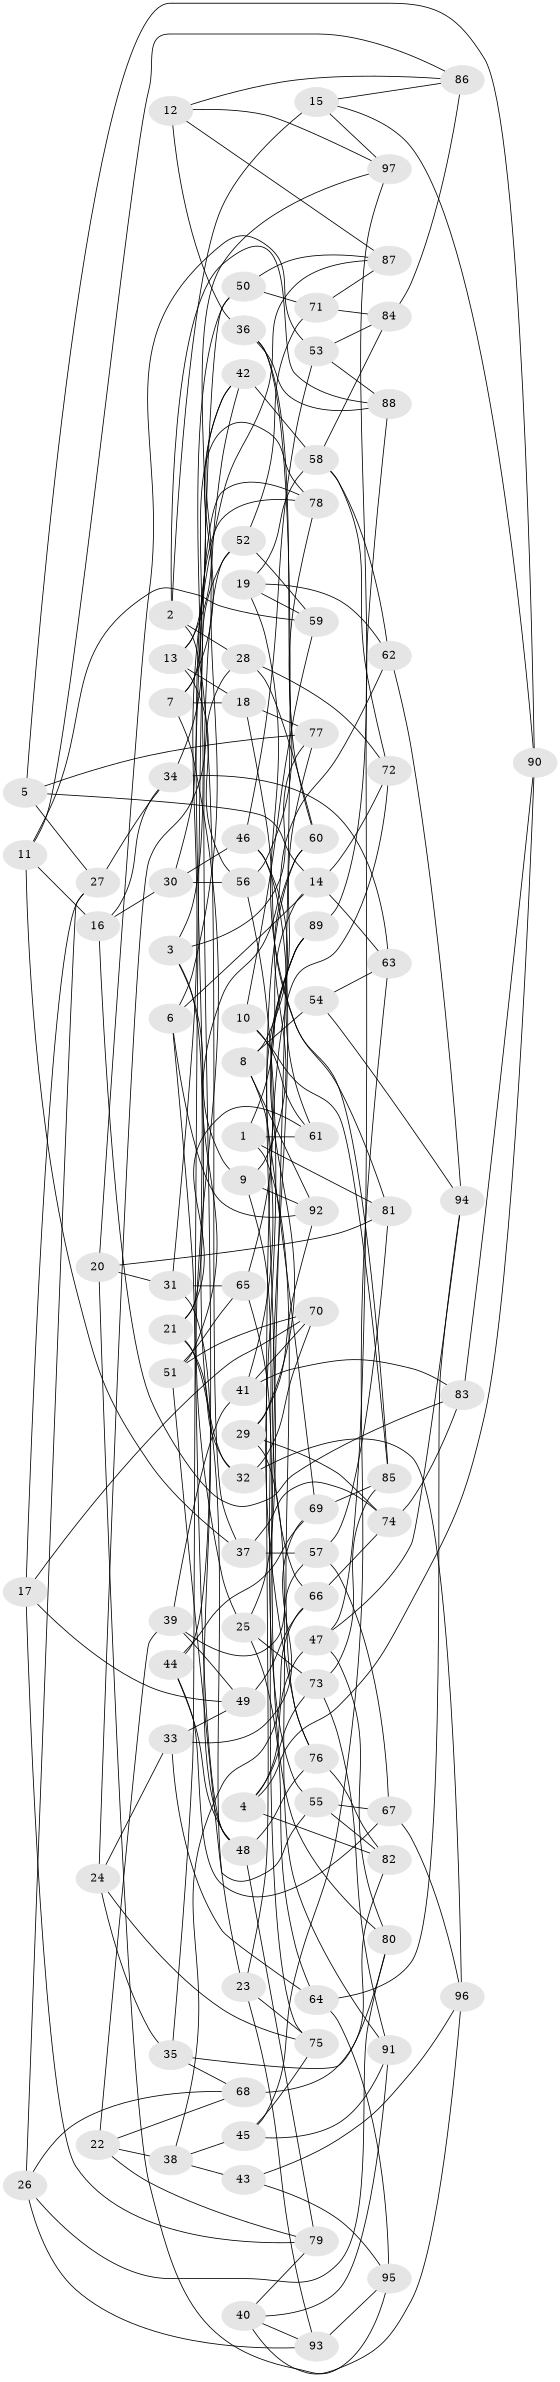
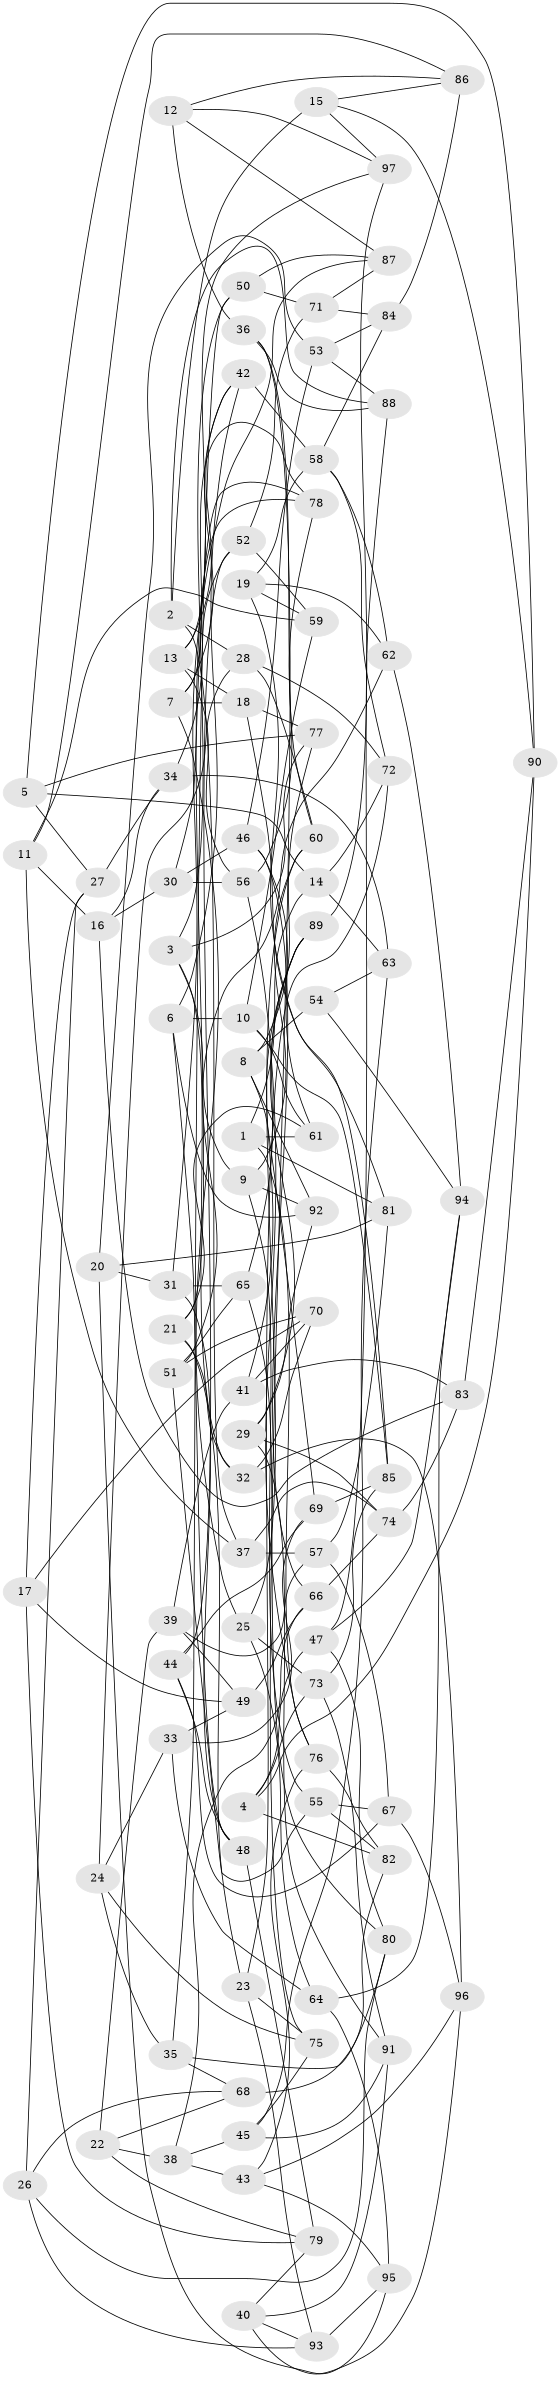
edge "14" -- "6": now "10" -- "6"
edge "76" -- "48": now "76" -- "43"
